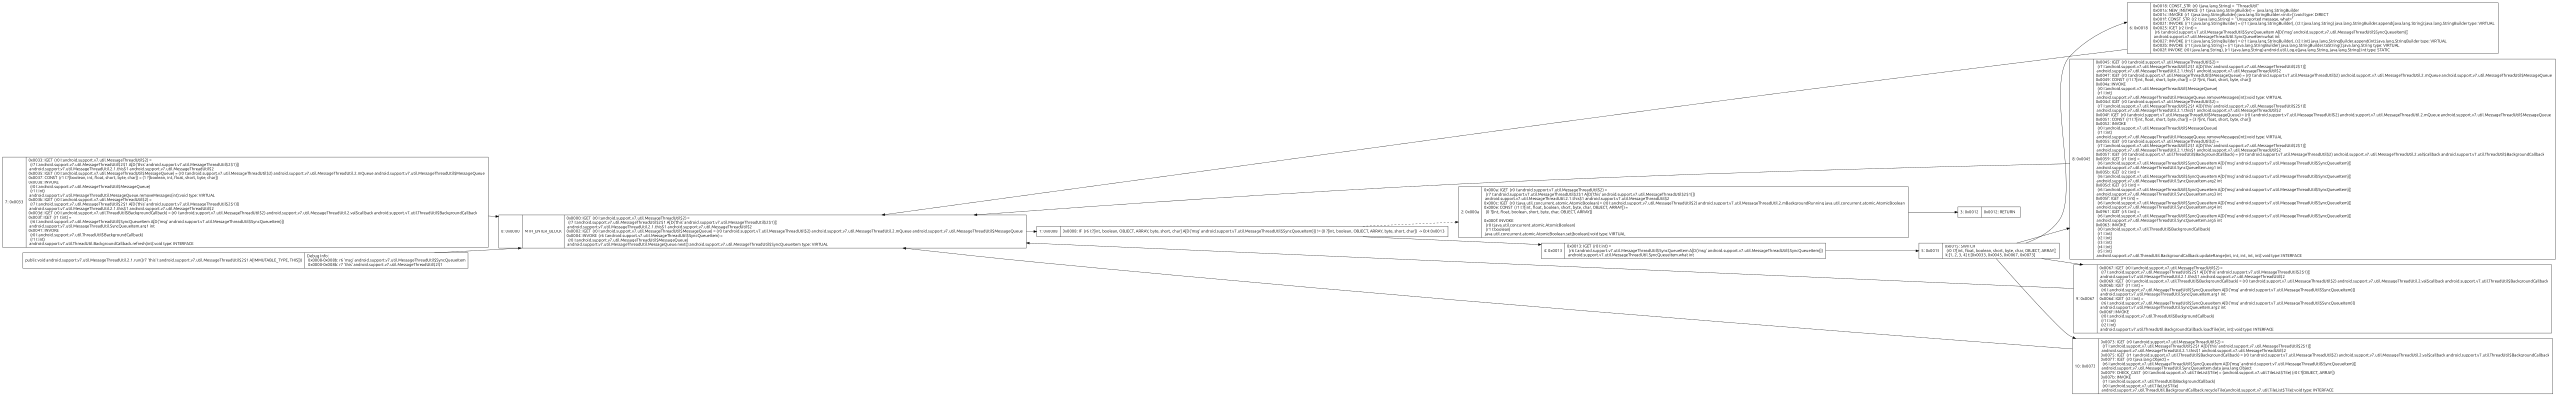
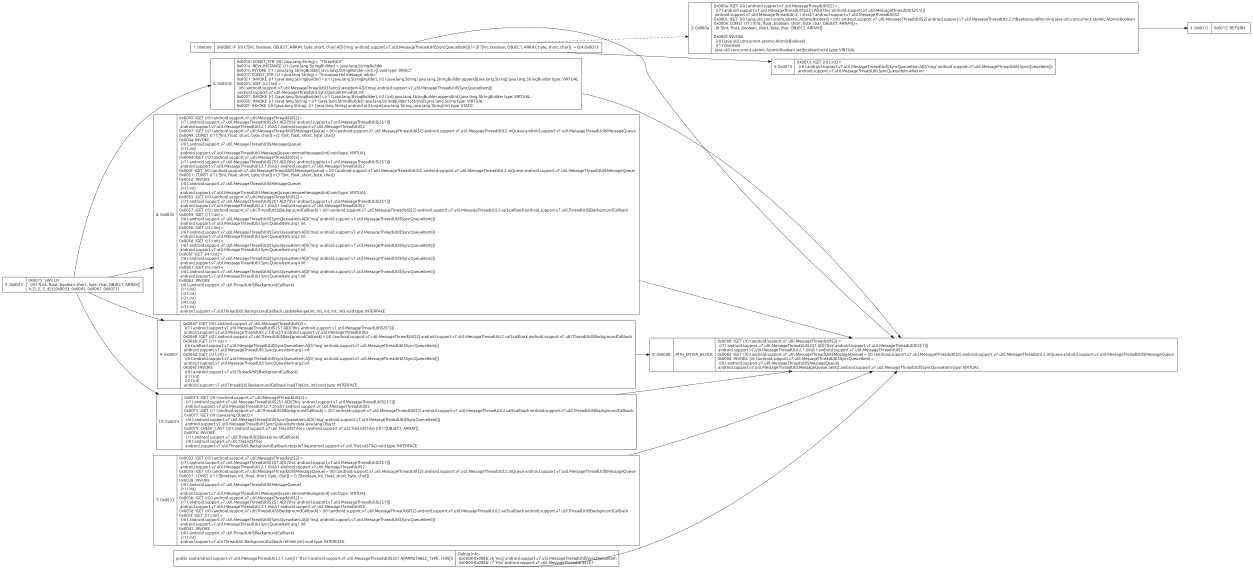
edge "0: 0x0000" -> "1: 0x0008": reversed
edge "4: 0x0013" -> "5: 0x0015": removed
